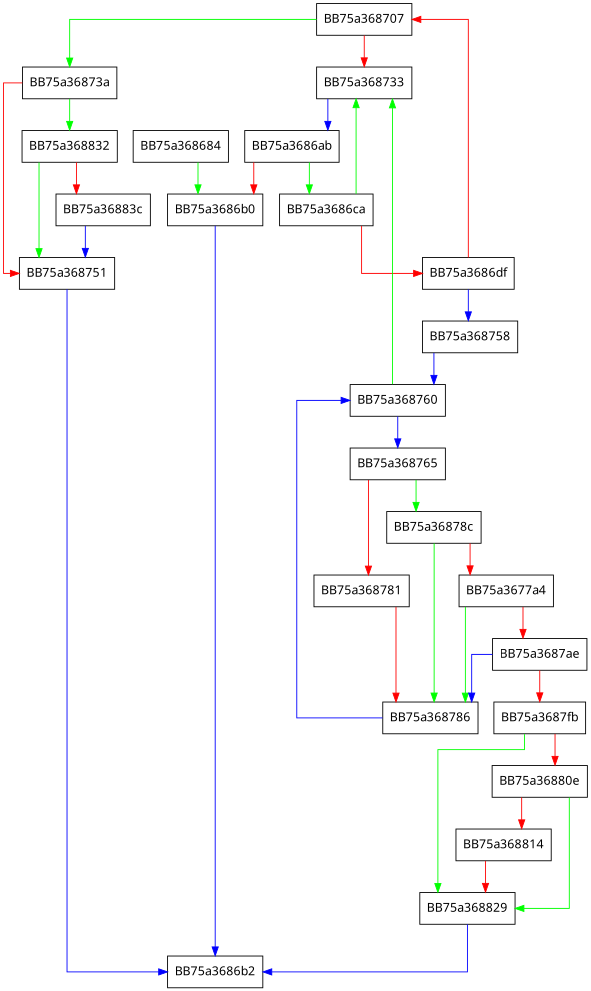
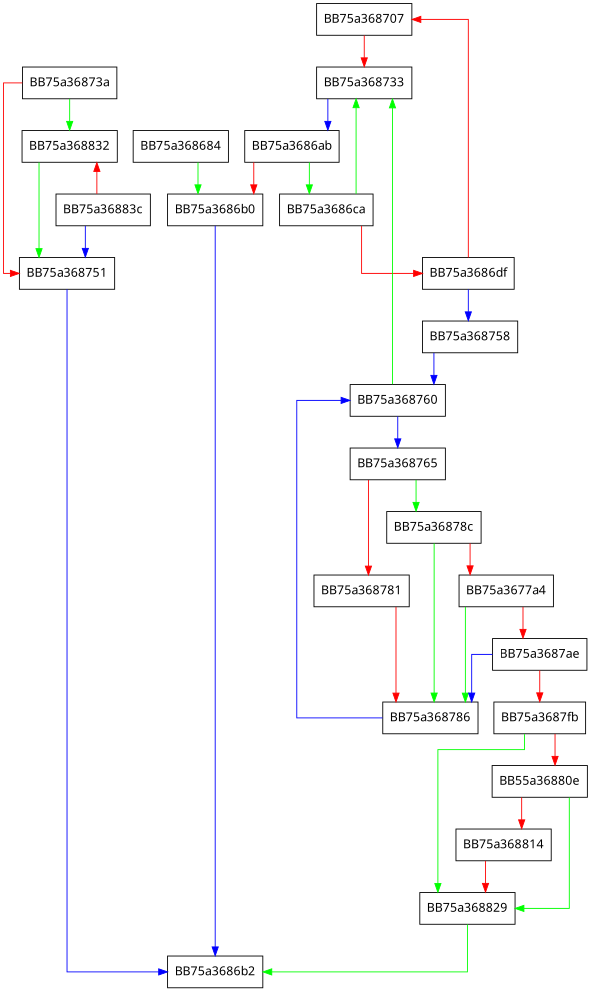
edge "BB75a368707" -> "BB75a36873a": removed
edge "BB75a368832" -> "BB75a36883c": reversed
node "BB75a36880e": label "BB75a36880e" -> "BB55a36880e"
edge "BB75a368829" -> "BB75a3686b2": color blue -> green
